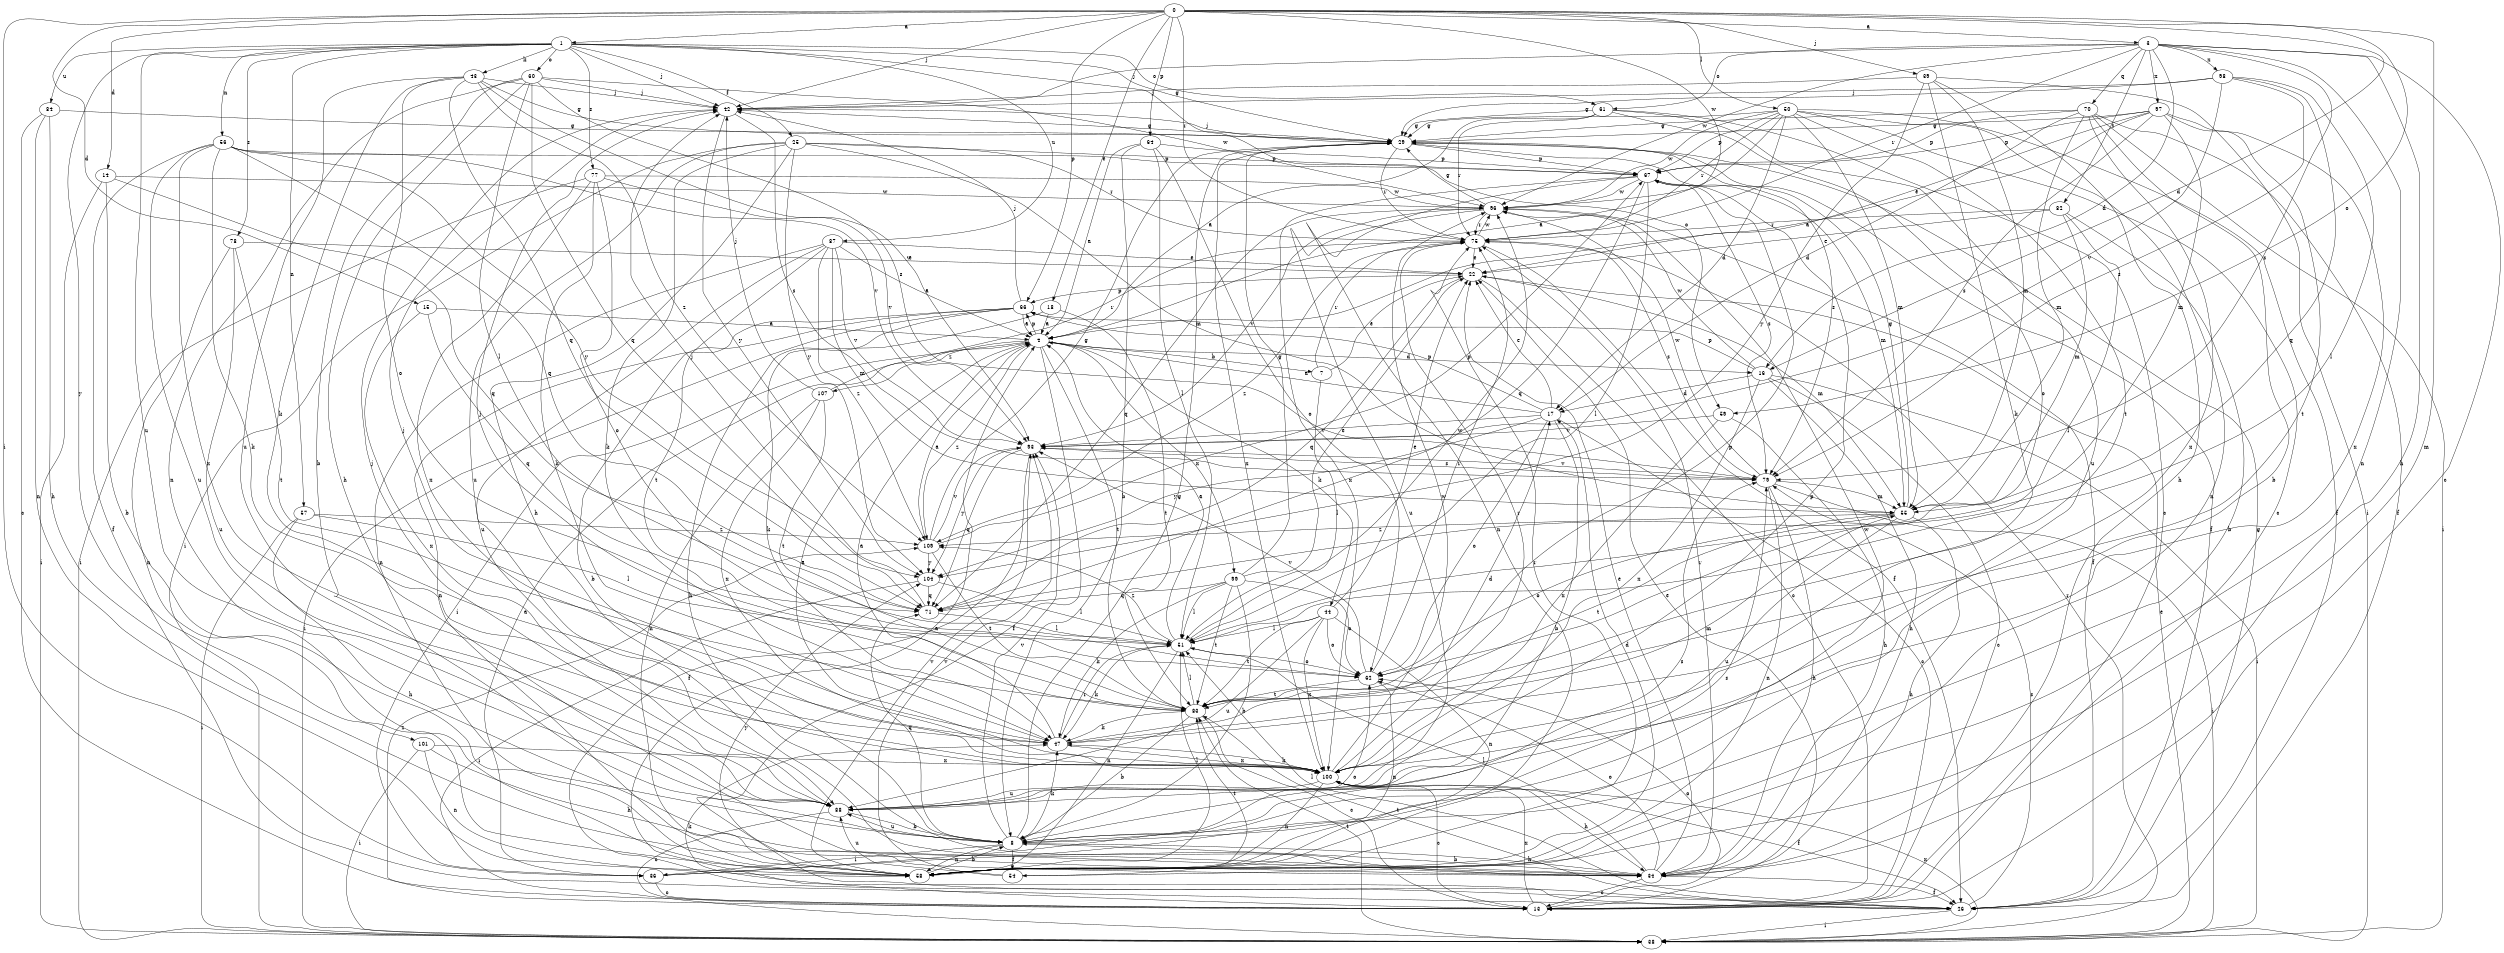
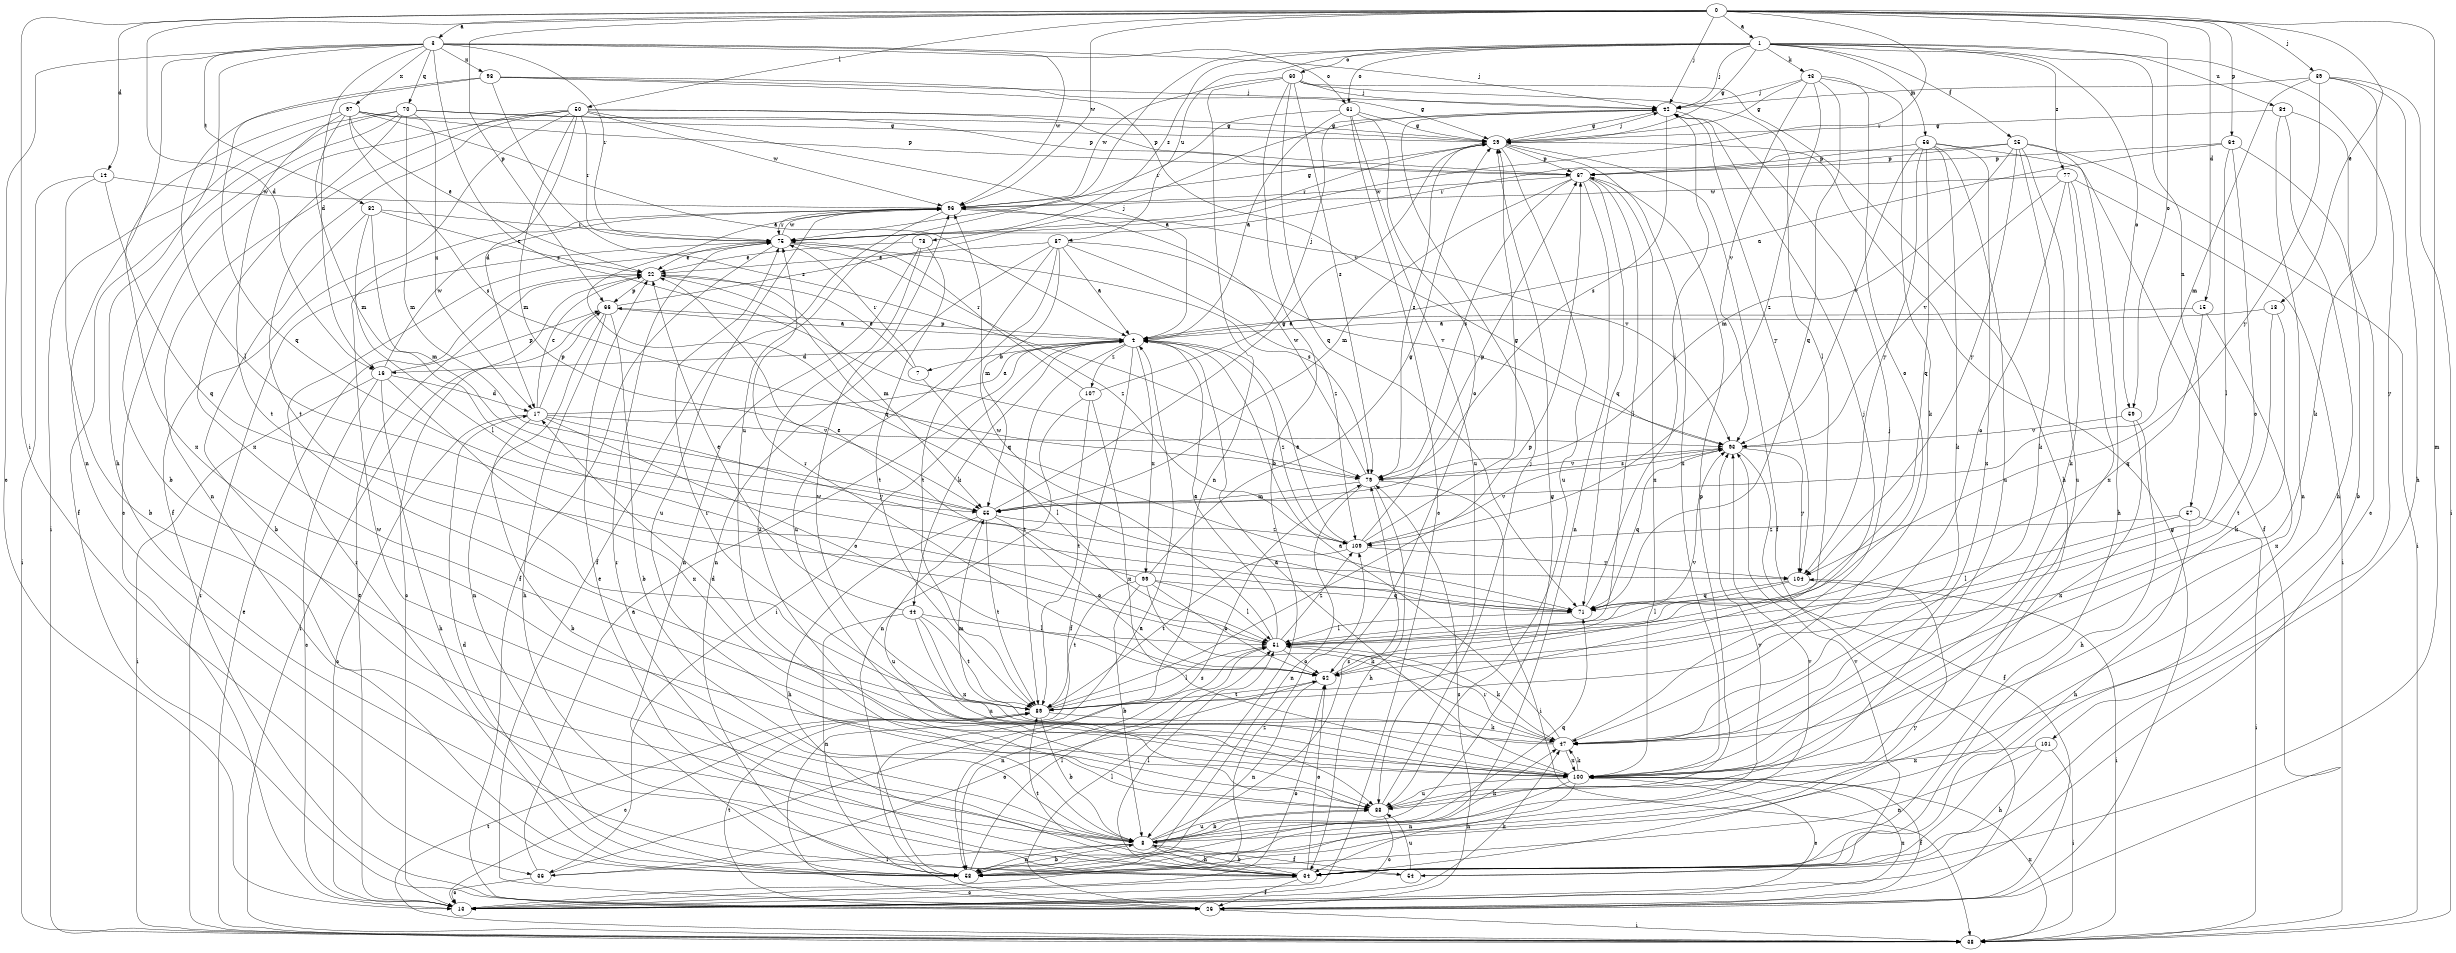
edge "70" -> "17": label "d" -> "x"
edge "43" -> "88": now "29" -> "88"
edge "44" -> "62": removed, label "o"
node "83": label "83" -> "89"
